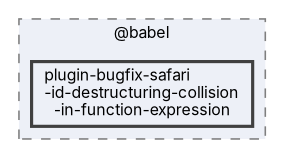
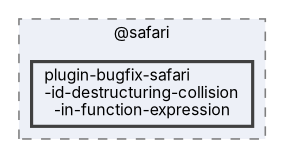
cluster "@babel": label "@babel" -> "@safari"
